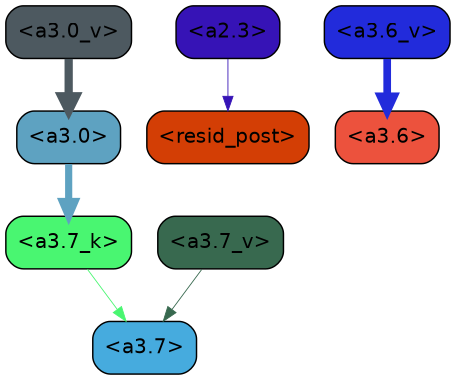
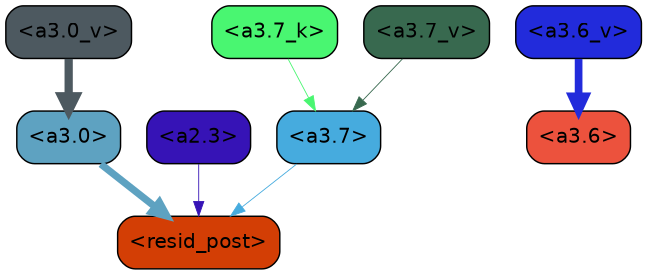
edge "<a3.0>" -> "<a3.7_k>": now "<a3.0>" -> "<resid_post>"
edge "<a3.7>" -> "<resid_post>": added
